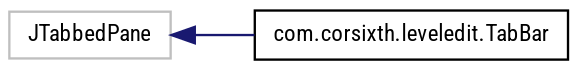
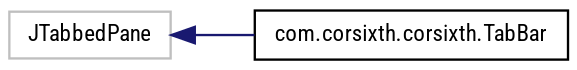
node "com.corsixth.leveledit.TabBar": label "com.corsixth.leveledit.TabBar" -> "com.corsixth.corsixth.TabBar"
